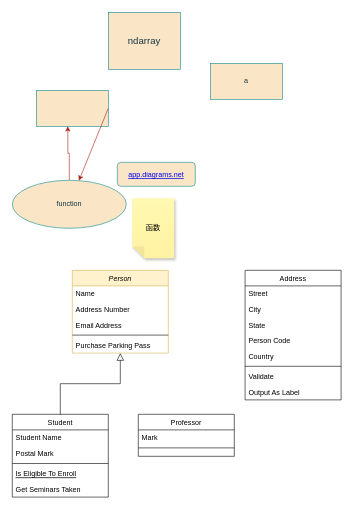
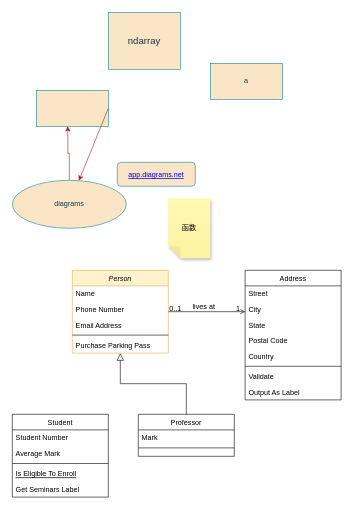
node "function": label "function" -> "diagrams"
node "函数": moved (153, 228) -> (189, 228)
node "Address Number": label "Address Number" -> "Phone Number"
edge "Person" -> "Address": added, labels "0..1", "lives at", "1"
node "Person Code": label "Person Code" -> "Postal Code"
edge "Student" -> "Person": removed
edge "Professor" -> "Person": added
node "Student Name": label "Student Name" -> "Student Number"
node "Postal Mark": label "Postal Mark" -> "Average Mark"
node "Get Seminars Taken": label "Get Seminars Taken" -> "Get Seminars Label"
